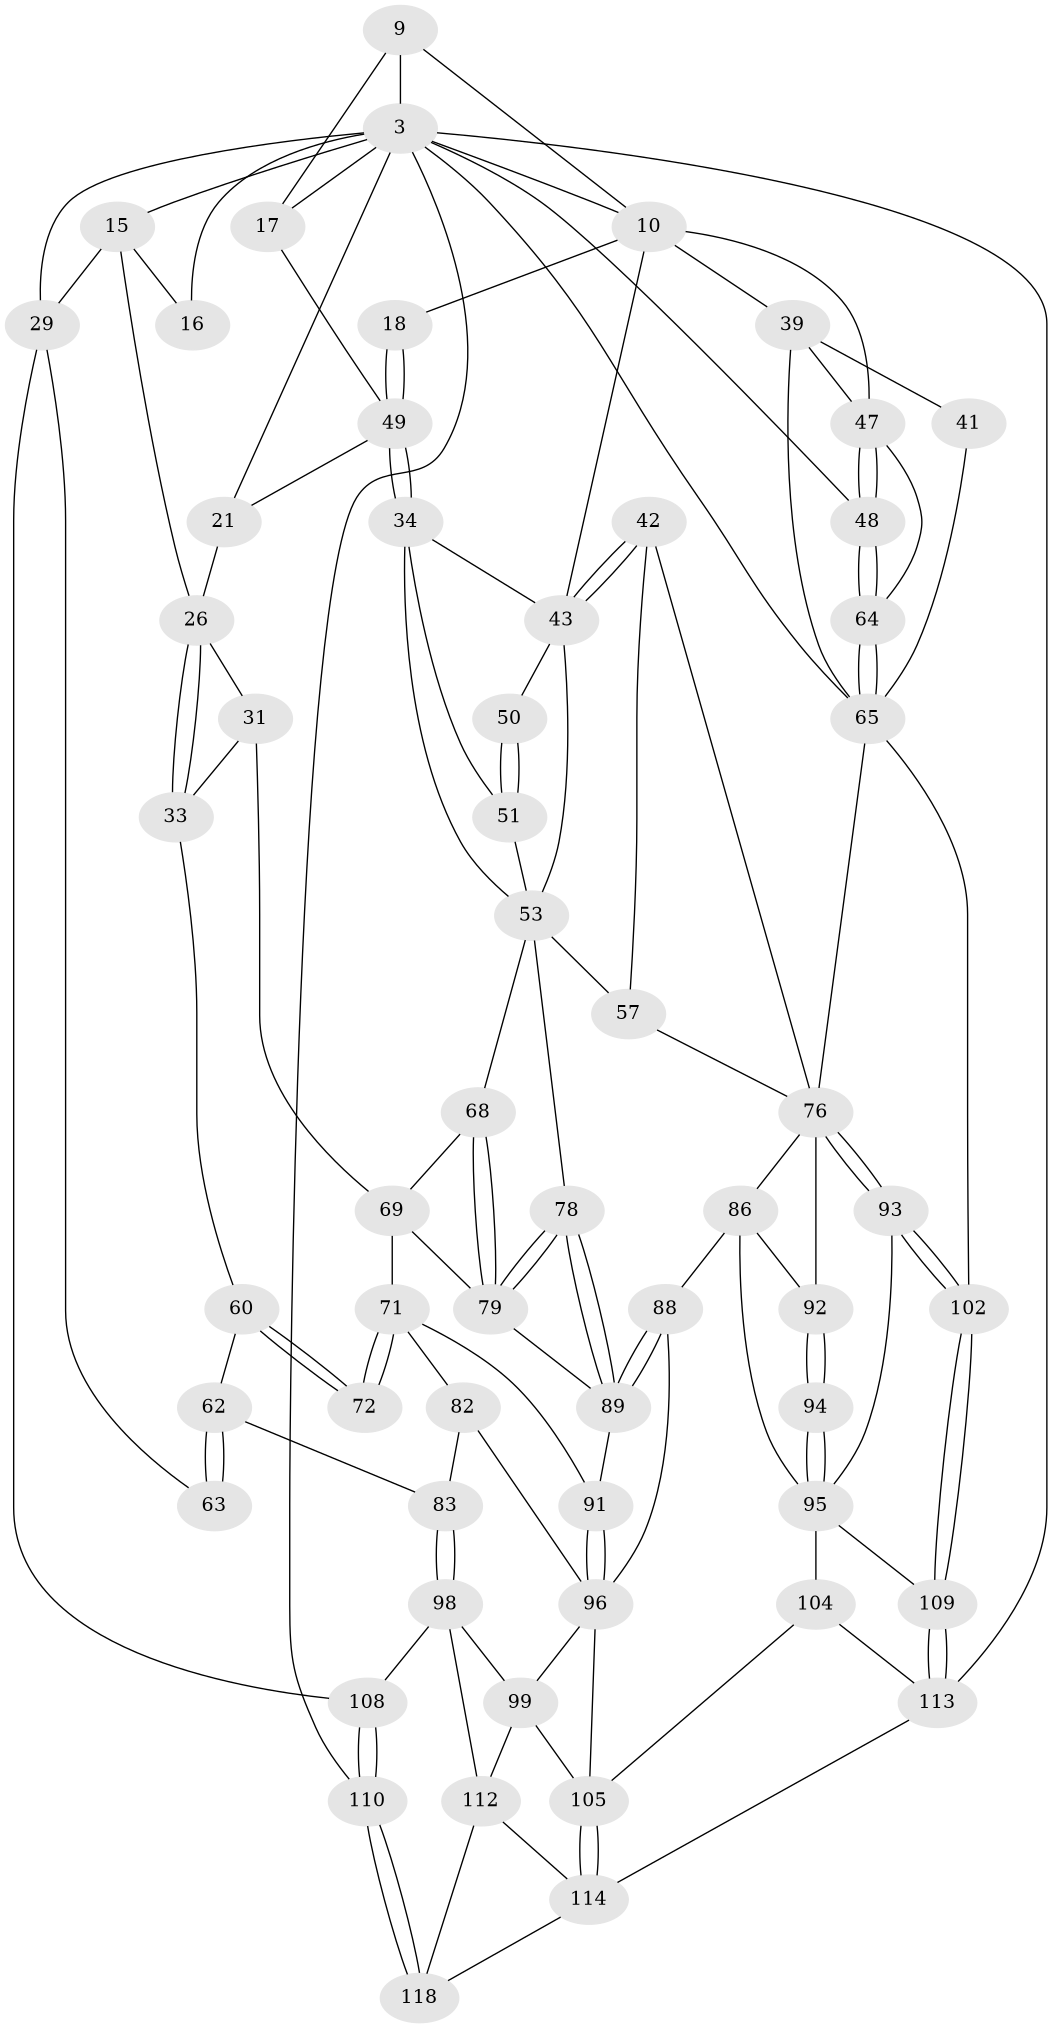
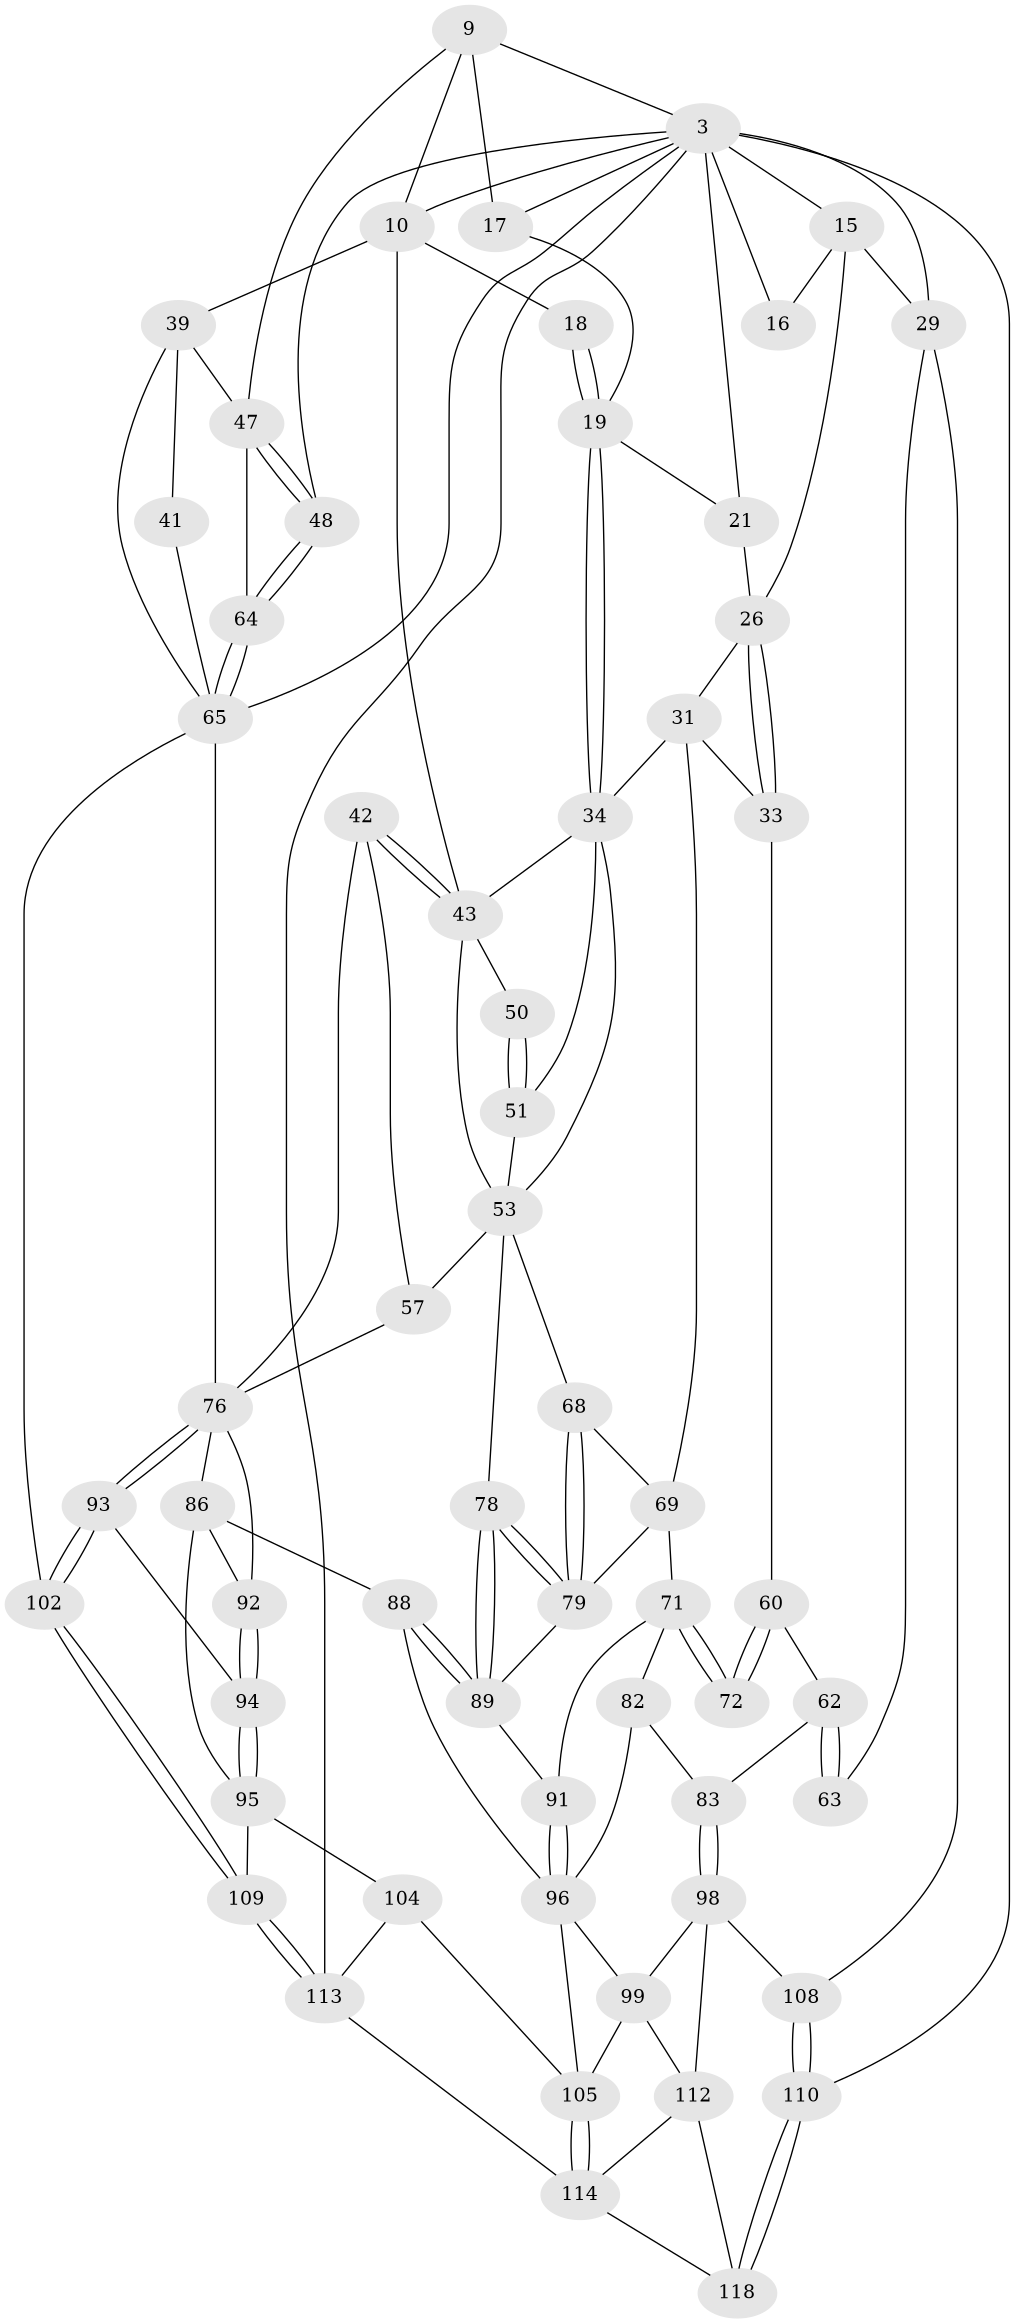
edge "10" -- "47": now "9" -- "47"
node "49": label "49" -> "19"
edge "31" -- "34": added
edge "93" -- "95": now "93" -- "94"
